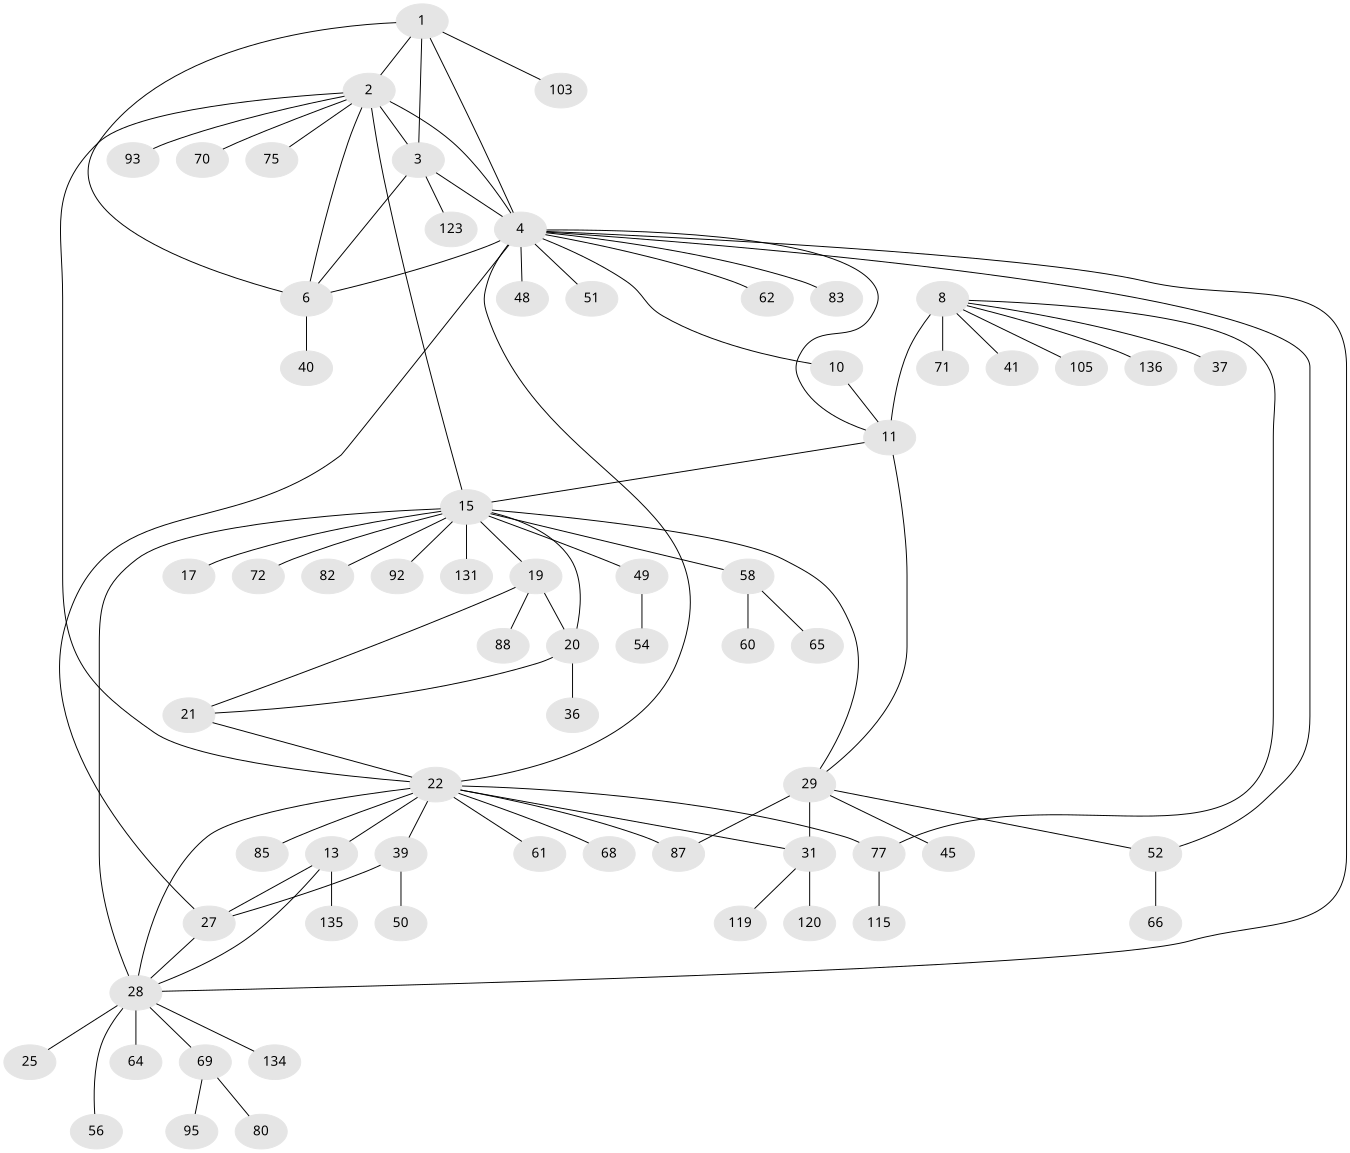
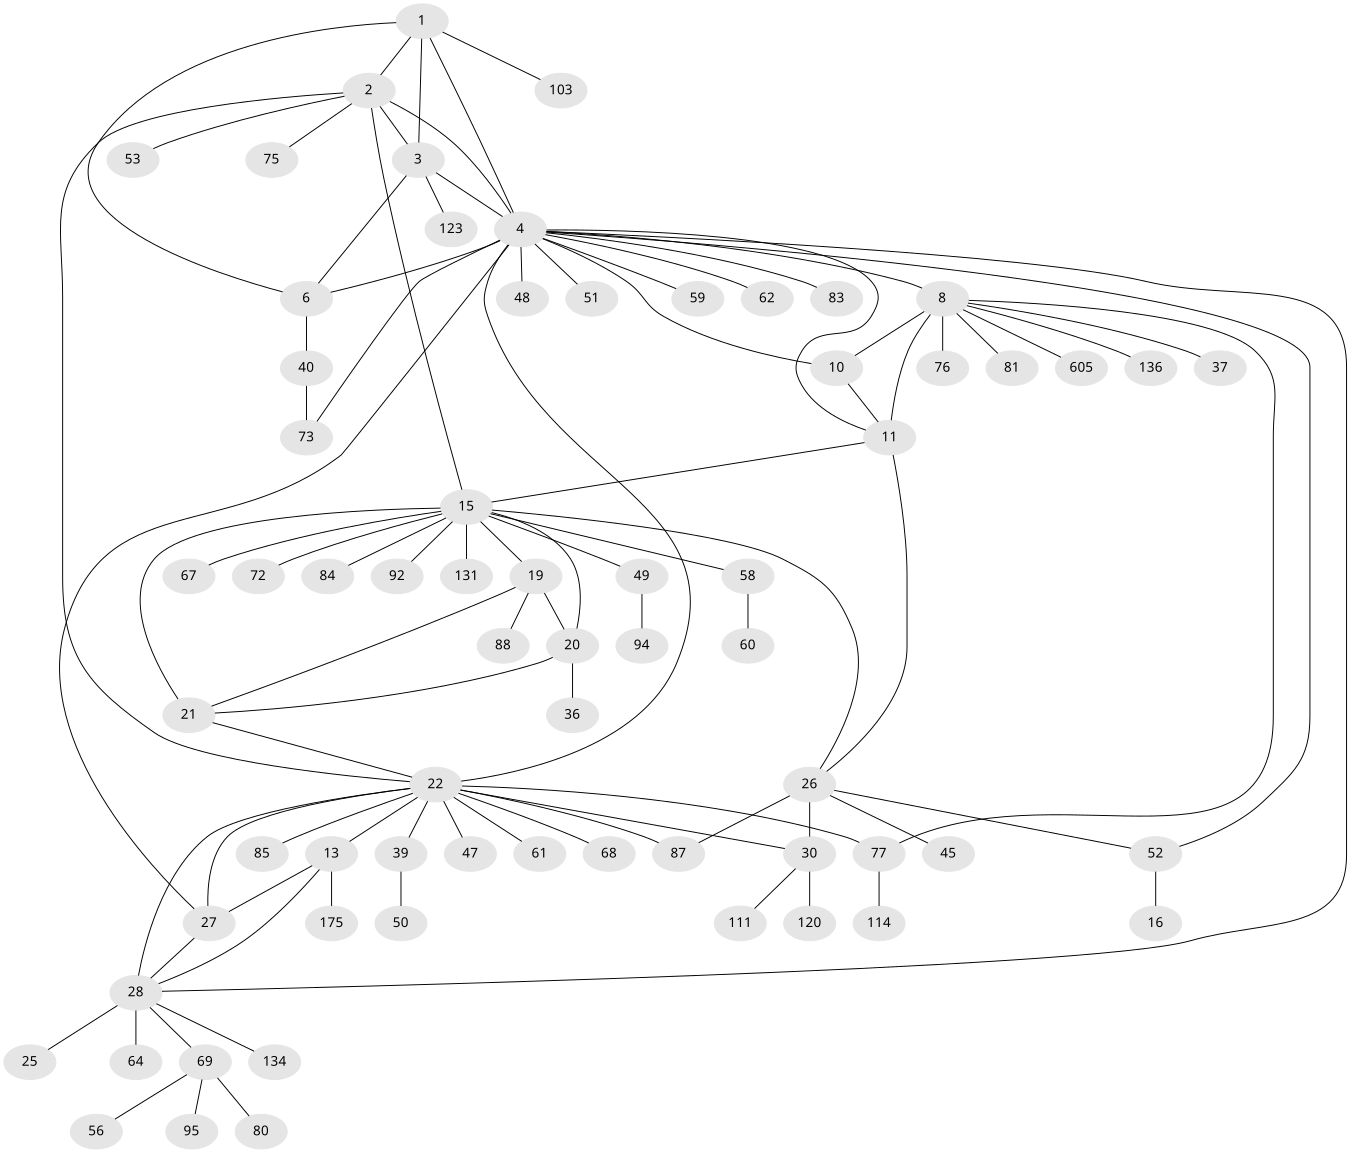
node "93": label "93" -> "53"
node "70": removed
edge "2" -- "6": removed
edge "4" -- "8": added
node "59": added
edge "8" -- "10": added
node "71": label "71" -> "76"
node "41": label "41" -> "81"
node "105": label "105" -> "605"
node "73": added
node "17": label "17" -> "67"
node "82": label "82" -> "84"
edge "15" -- "28": now "15" -- "21"
node "54": label "54" -> "94"
node "65": removed
node "29": label "29" -> "26"
node "47": added
node "31": label "31" -> "30"
edge "39" -- "27": now "22" -- "27"
node "135": label "135" -> "175"
node "119": label "119" -> "111"
node "115": label "115" -> "114"
node "66": label "66" -> "16"
edge "28" -- "56": now "69" -- "56"
